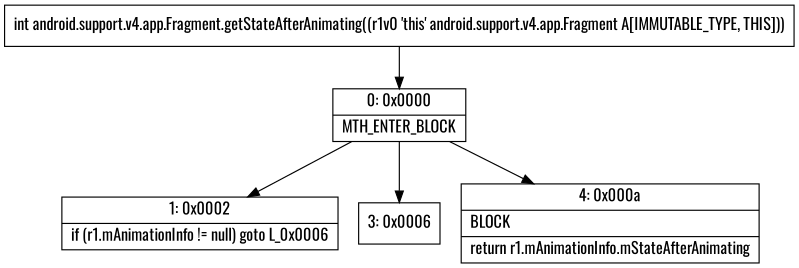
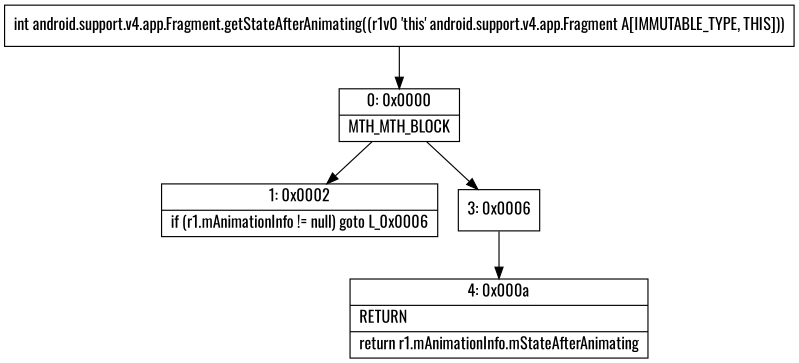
node "0: 0x0000": text "MTH_ENTER_BLOCK" -> "MTH_MTH_BLOCK"
edge "0: 0x0000" -> "4: 0x000a": now "3: 0x0006" -> "4: 0x000a"
node "4: 0x000a": text "BLOCK" -> "RETURN"
